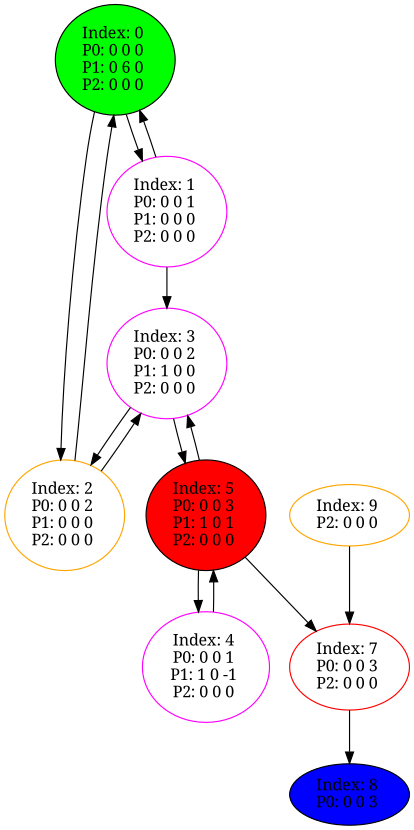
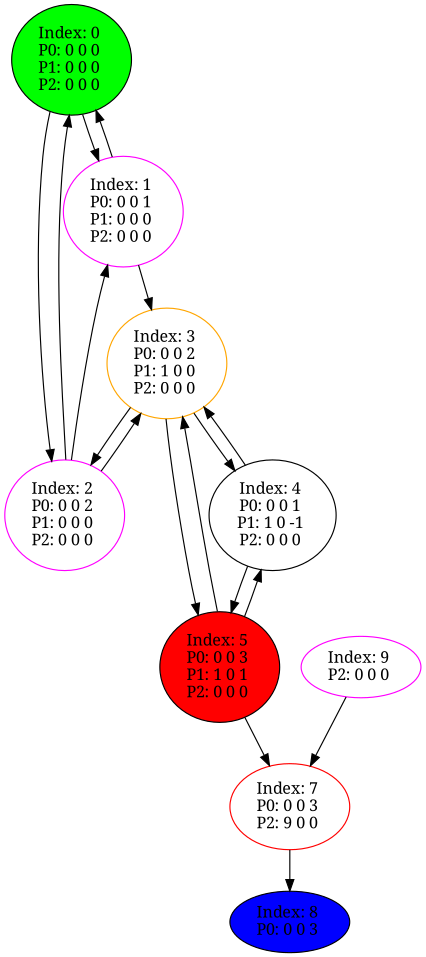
node "Index: 0 P0: 0 0 0 P1: 0 6 0 P2: 0 0 0": label "Index: 0 P0: 0 0 0 P1: 0 6 0 P2: 0 0 0" -> "Index: 0 P0: 0 0 0 P1: 0 0 0 P2: 0 0 0"
node "Index: 3 P0: 0 0 2 P1: 1 0 0 P2: 0 0 0": color fuchsia -> orange
edge "Index: 2 P0: 0 0 2 P1: 0 0 0 P2: 0 0 0" -> "Index: 1 P0: 0 0 1 P1: 0 0 0 P2: 0 0 0": added
edge "Index: 3 P0: 0 0 2 P1: 1 0 0 P2: 0 0 0" -> "Index: 4 P0: 0 0 1 P1: 1 0 -1 P2: 0 0 0": added
edge "Index: 4 P0: 0 0 1 P1: 1 0 -1 P2: 0 0 0" -> "Index: 3 P0: 0 0 2 P1: 1 0 0 P2: 0 0 0": added
node "Index: 2 P0: 0 0 2 P1: 0 0 0 P2: 0 0 0": color orange -> fuchsia
node "Index: 9 P2: 0 0 0": color orange -> fuchsia
node "Index: 4 P0: 0 0 1 P1: 1 0 -1 P2: 0 0 0": color fuchsia -> black
node "Index: 7 P0: 0 0 3 P2: 0 0 0": label "Index: 7 P0: 0 0 3 P2: 0 0 0" -> "Index: 7 P0: 0 0 3 P2: 9 0 0"
